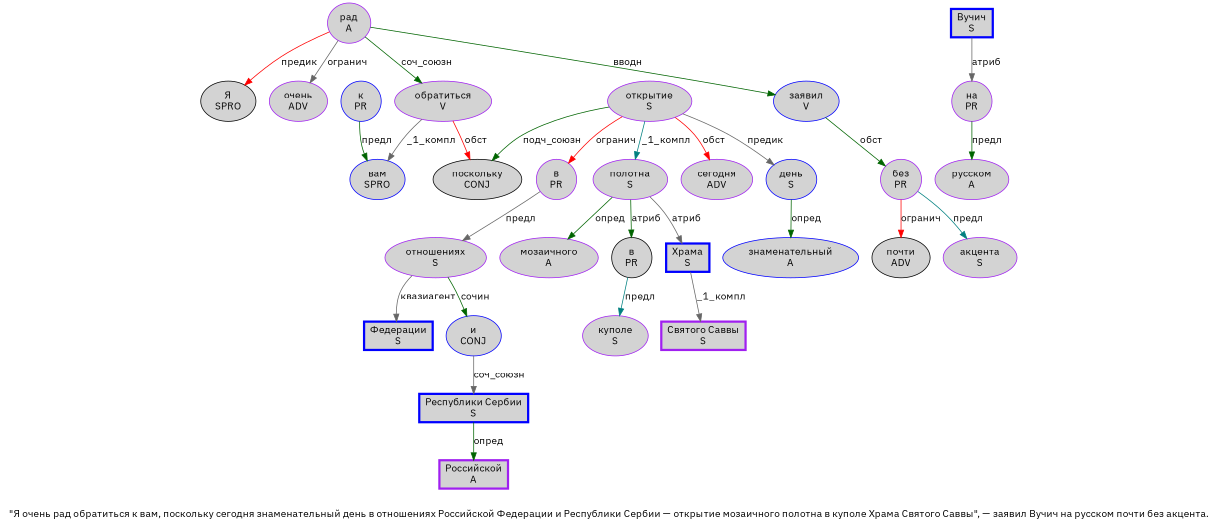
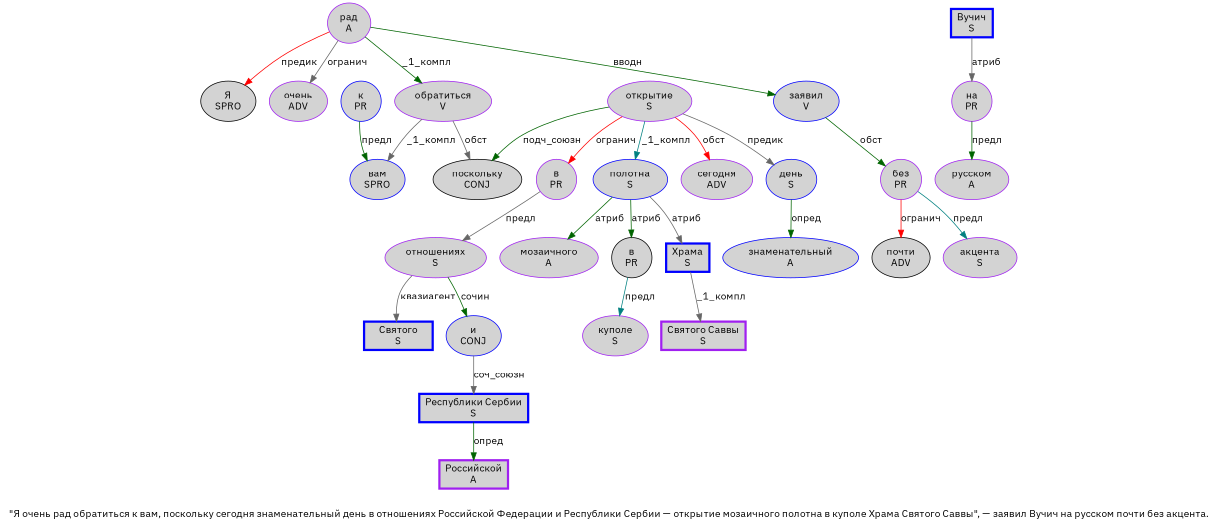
edge "рад A" -> "обратиться V": label "соч_союзн" -> "_1_компл"
edge "обратиться V" -> "поскольку CONJ": color red -> gray40
node "полотна S": color purple -> blue
edge "полотна S" -> "мозаичного A": label "опред" -> "атриб"
node "Федерации S": label "Федерации S" -> "Святого S"
